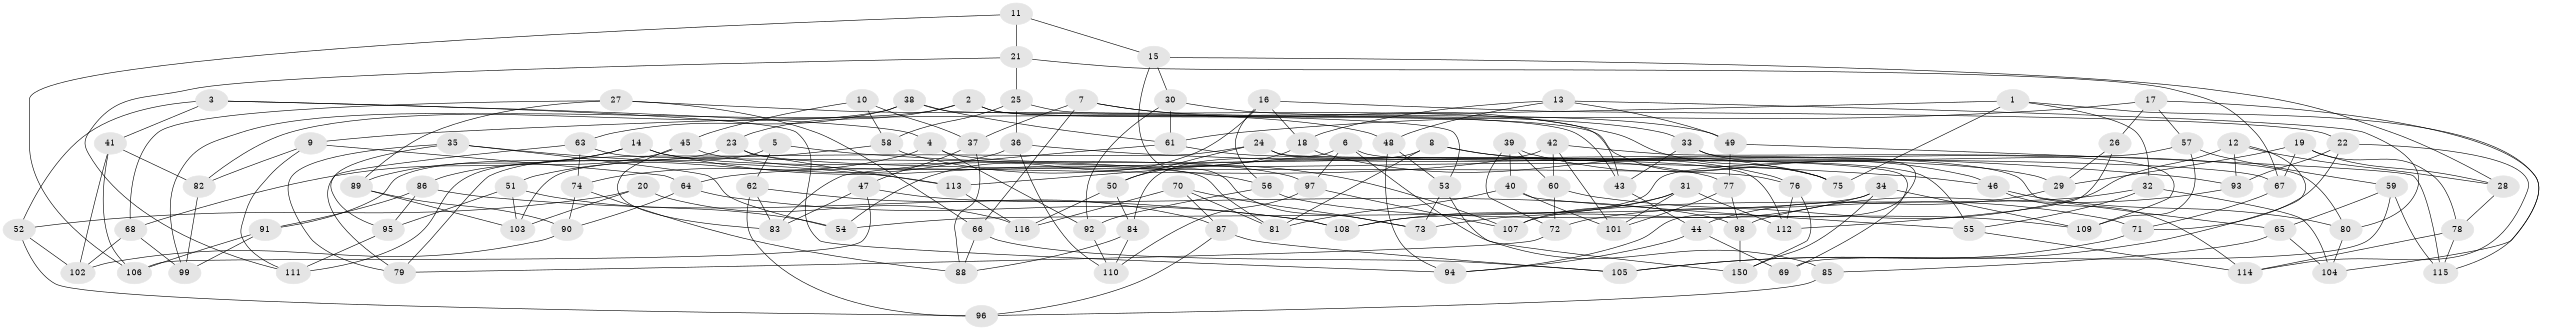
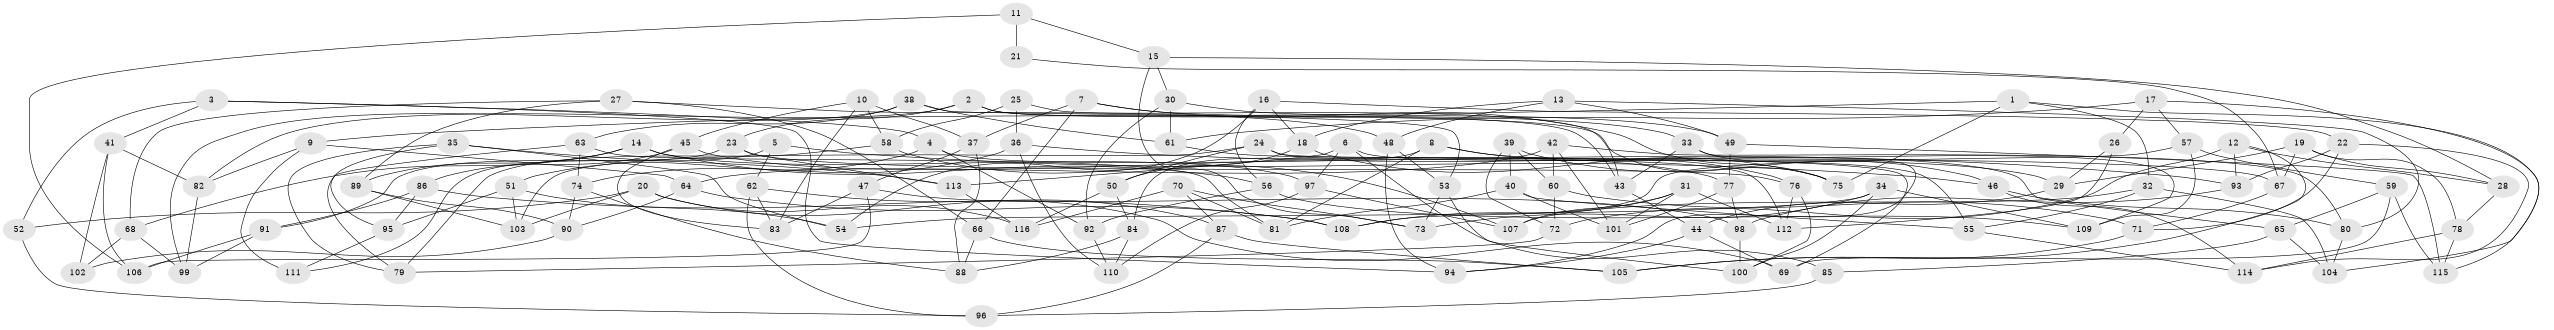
edge "21" -- "111": removed
edge "21" -- "25": removed
edge "61" -- "83": now "10" -- "83"
edge "20" -- "69": added
edge "52" -- "102": removed
node "150": label "150" -> "100"
